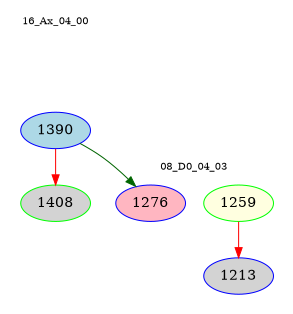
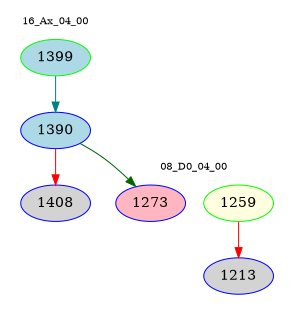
node "1399": added
cluster "08_D0_04_03": label "08_D0_04_03" -> "08_D0_04_00"
node "1408": color green -> blue
node "1276": label "1276" -> "1273"
